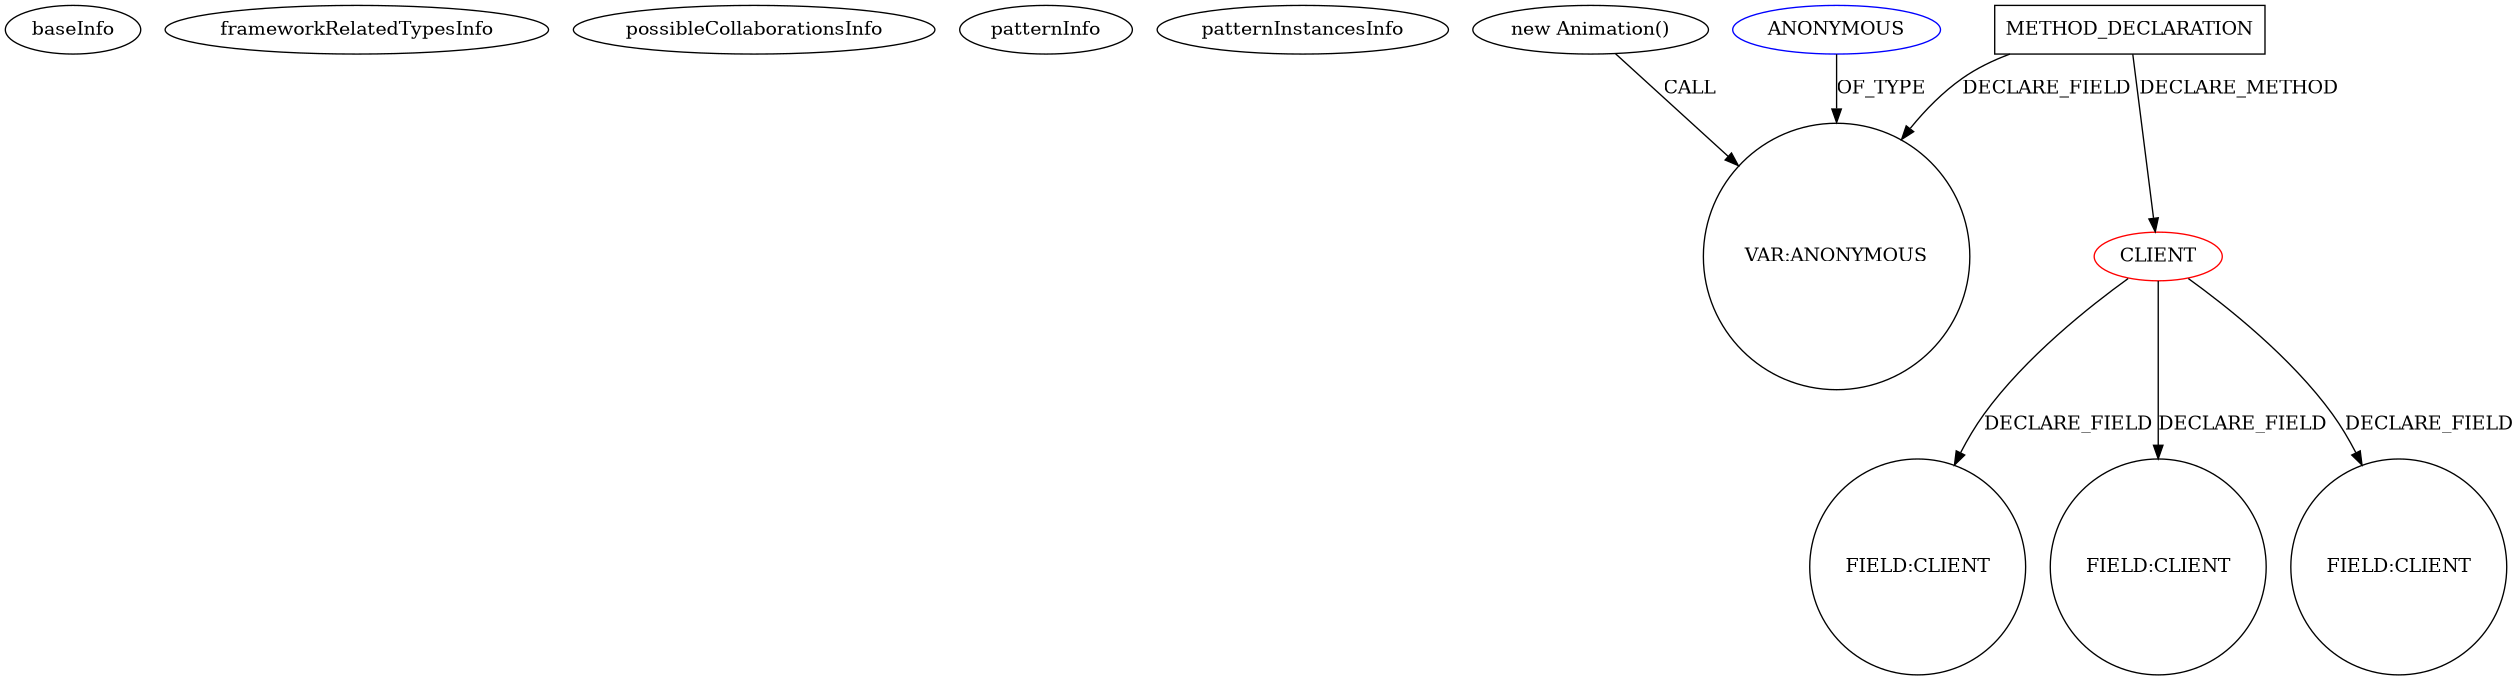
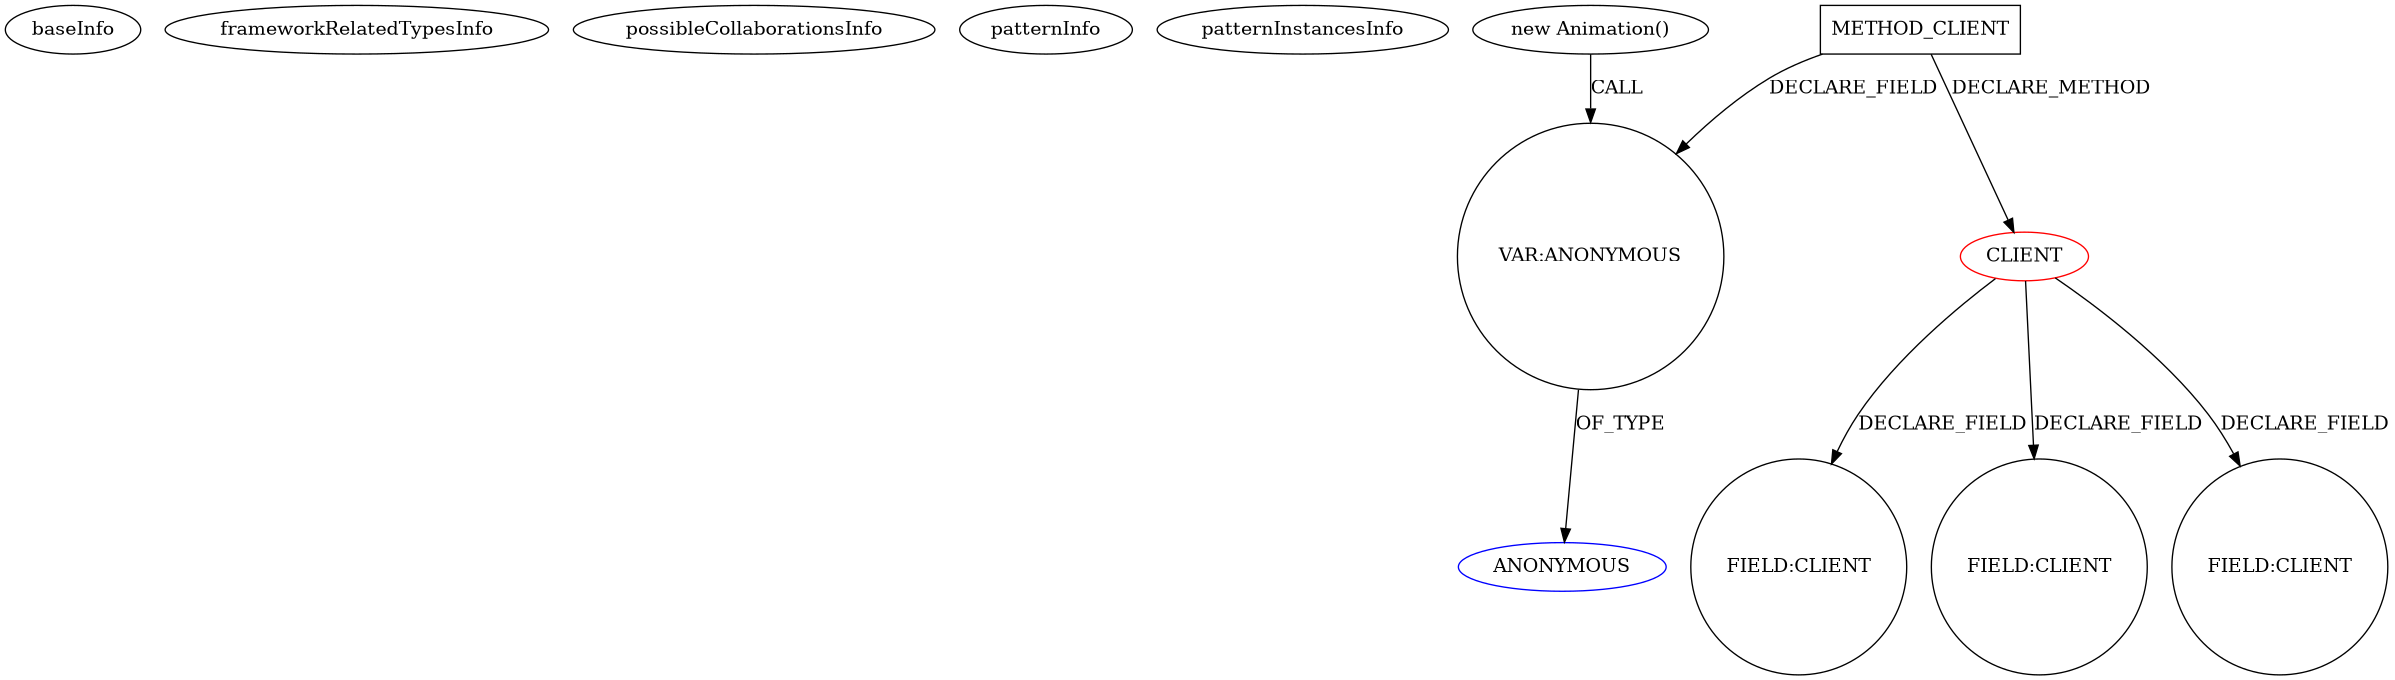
node "METHOD_DECLARATION": label "METHOD_DECLARATION" -> "METHOD_CLIENT"
edge "ANONYMOUS" -> "VAR:ANONYMOUS": reversed
